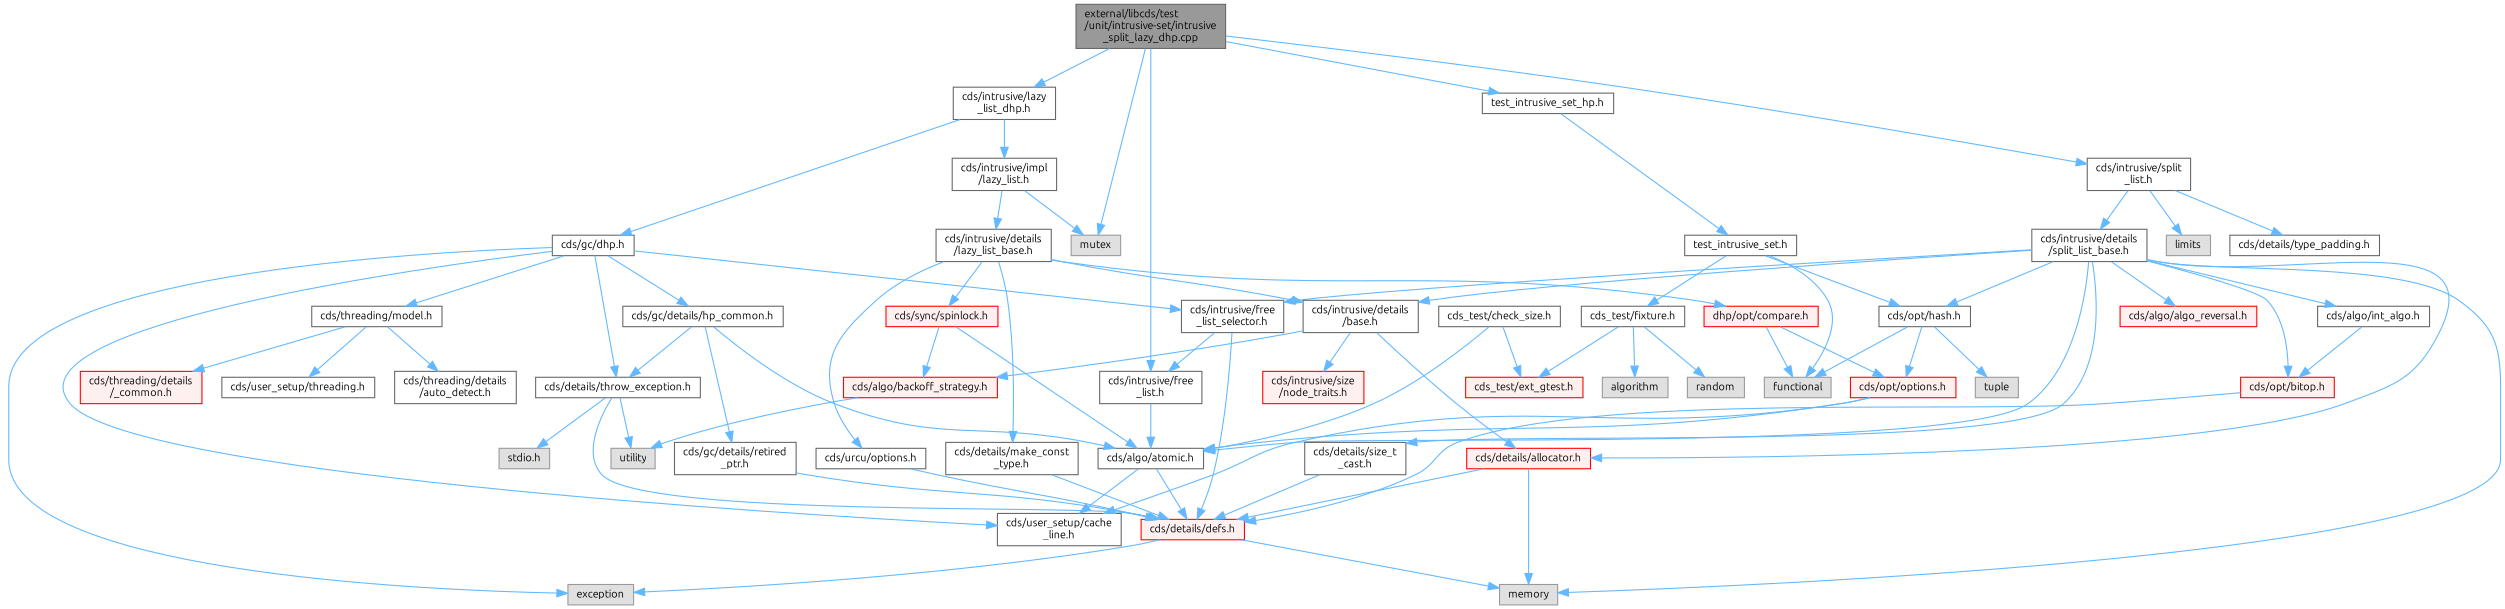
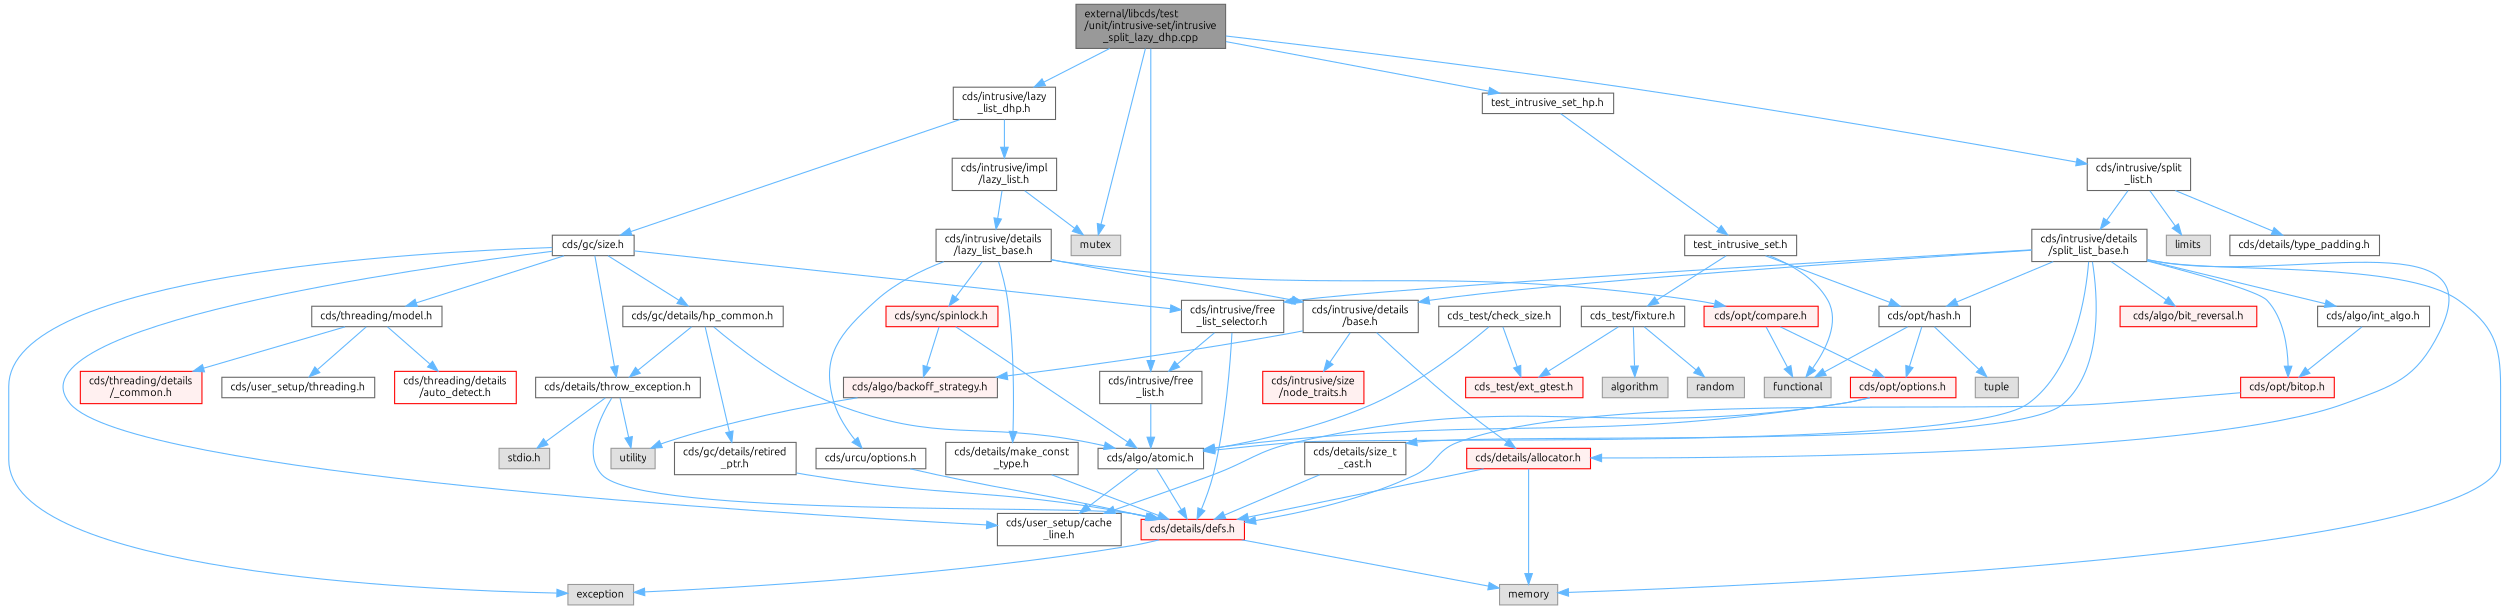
node "cds/gc/dhp.h": label "cds/gc/dhp.h" -> "cds/gc/size.h"
node "dhp/opt/compare.h": label "dhp/opt/compare.h" -> "cds/opt/compare.h"
node "cds/algo/algo_reversal.h": label "cds/algo/algo_reversal.h" -> "cds/algo/bit_reversal.h"
node "cds/threading/details /auto_detect.h": color grey40 -> red
node "cds/algo/backoff_strategy.h": color red -> grey40
